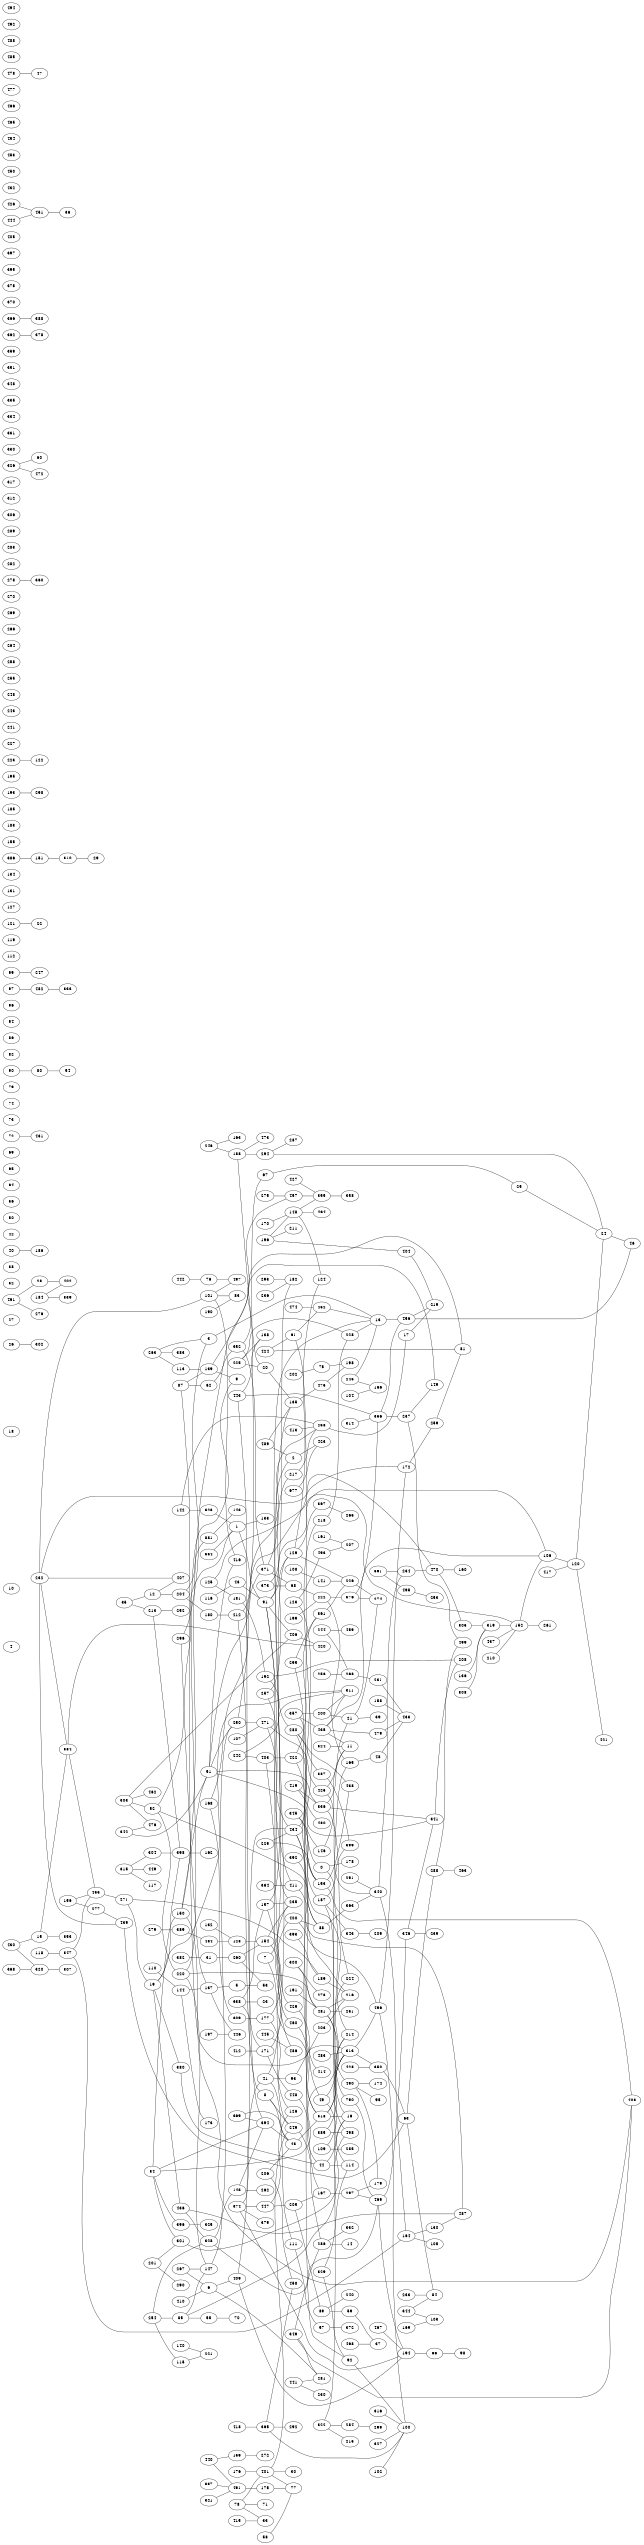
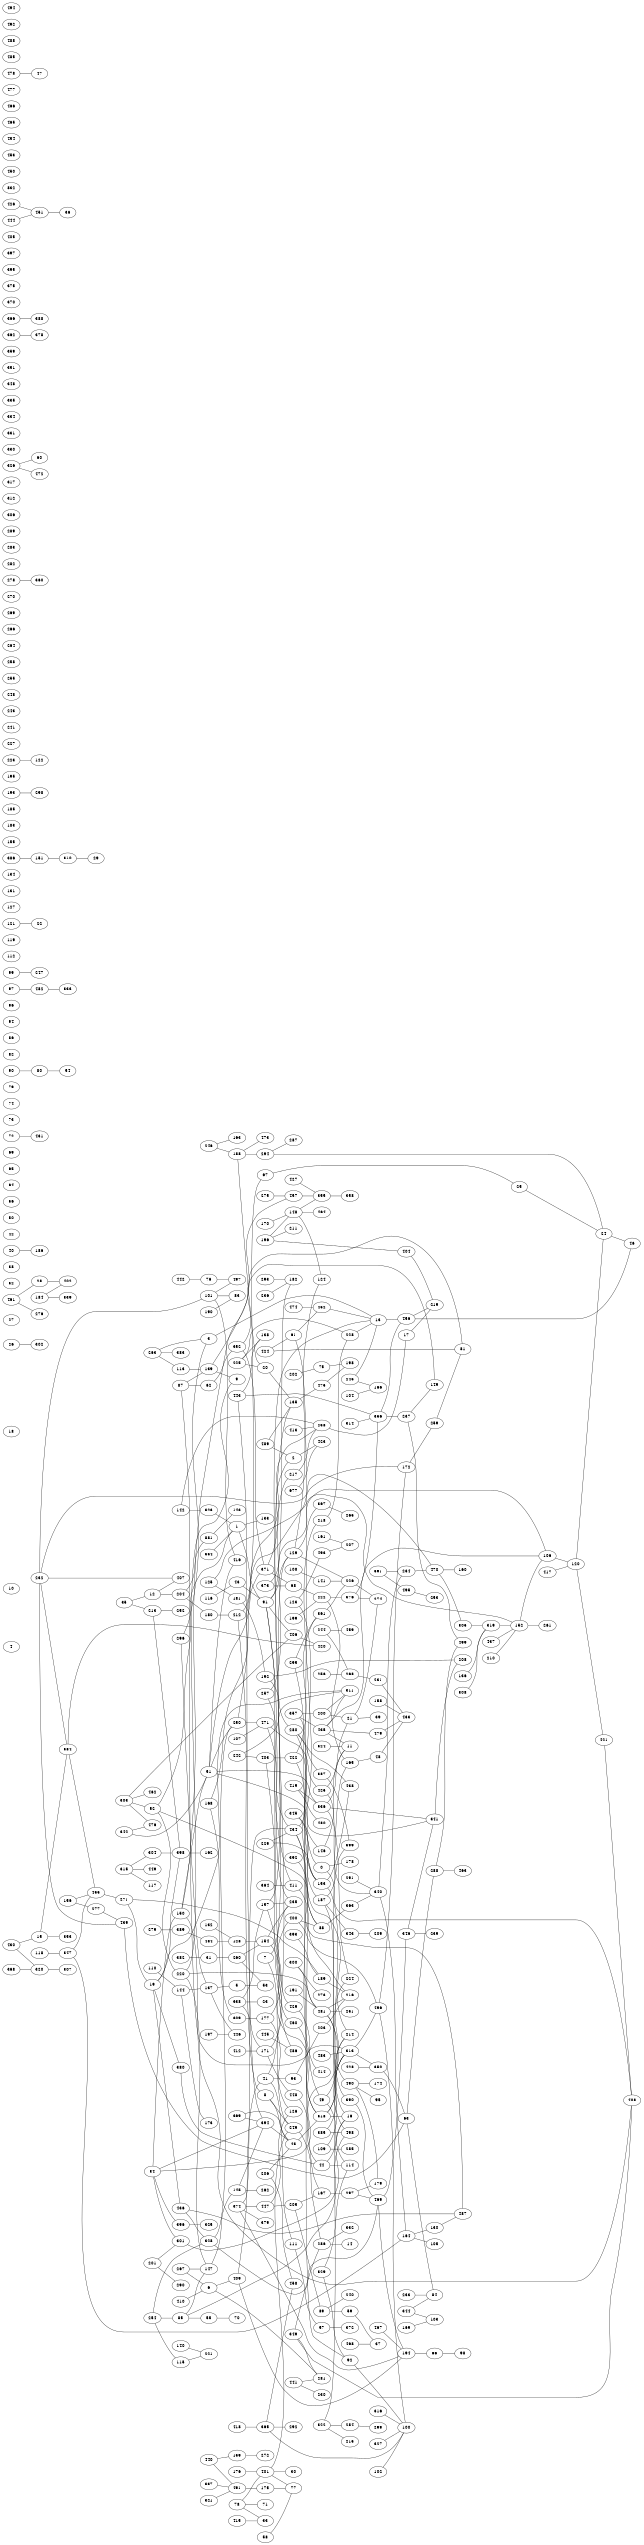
node "432": label "432" -> "832"
edge "421" -- "408": added
node "790": label "790" -> "390"
